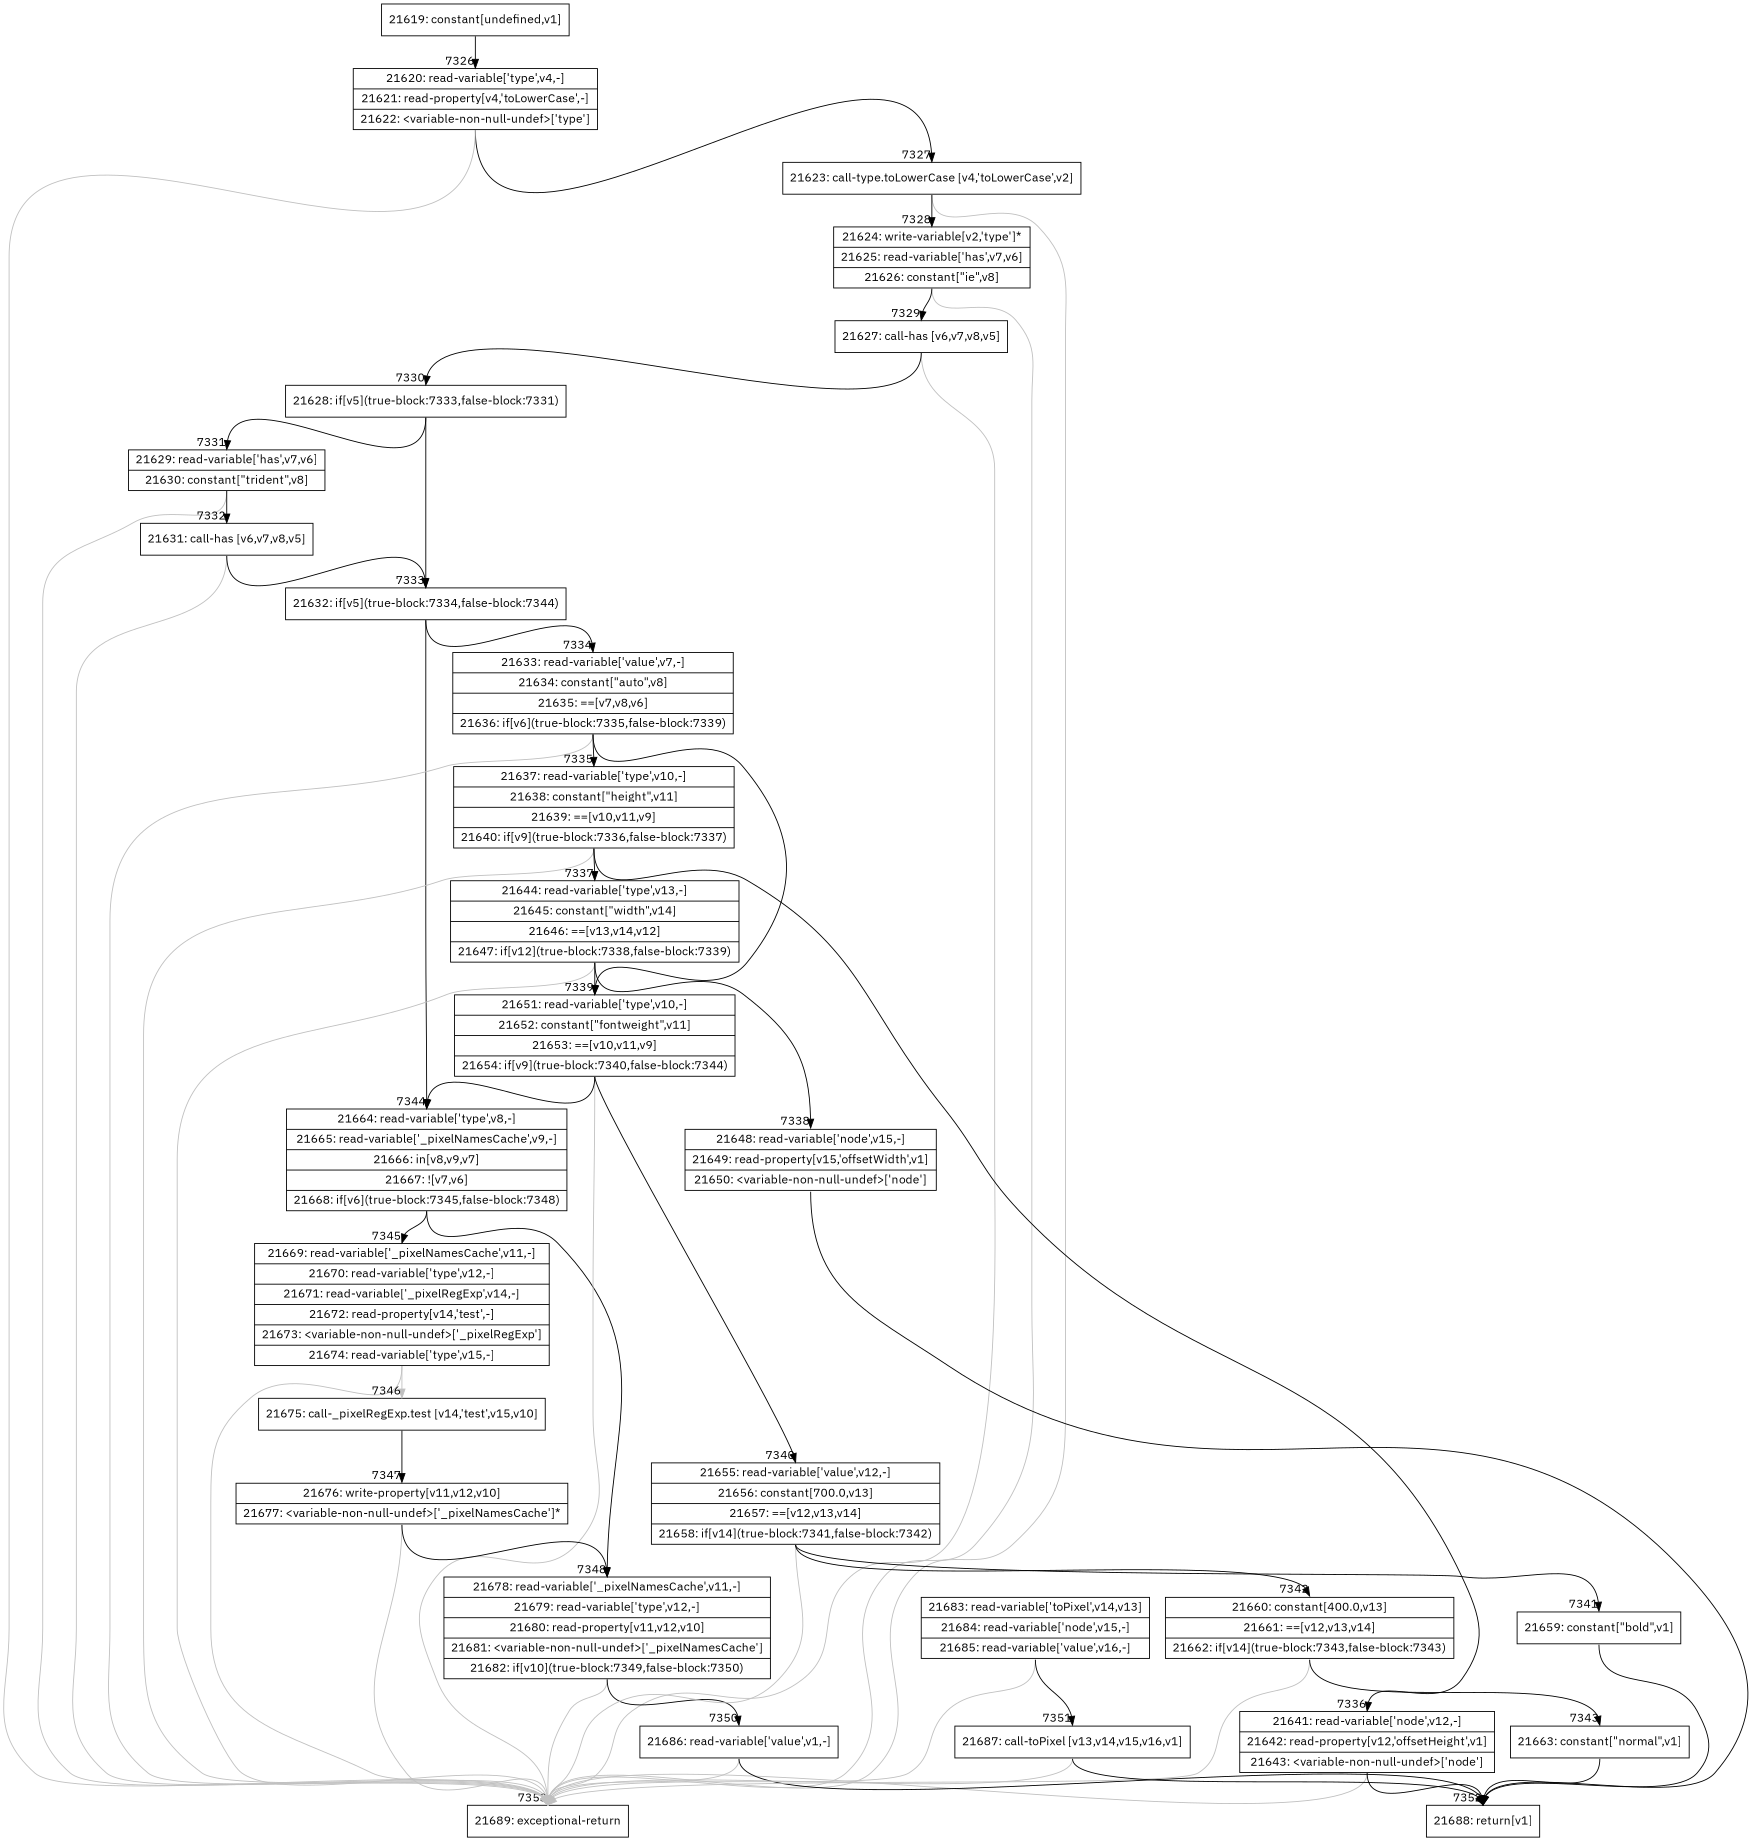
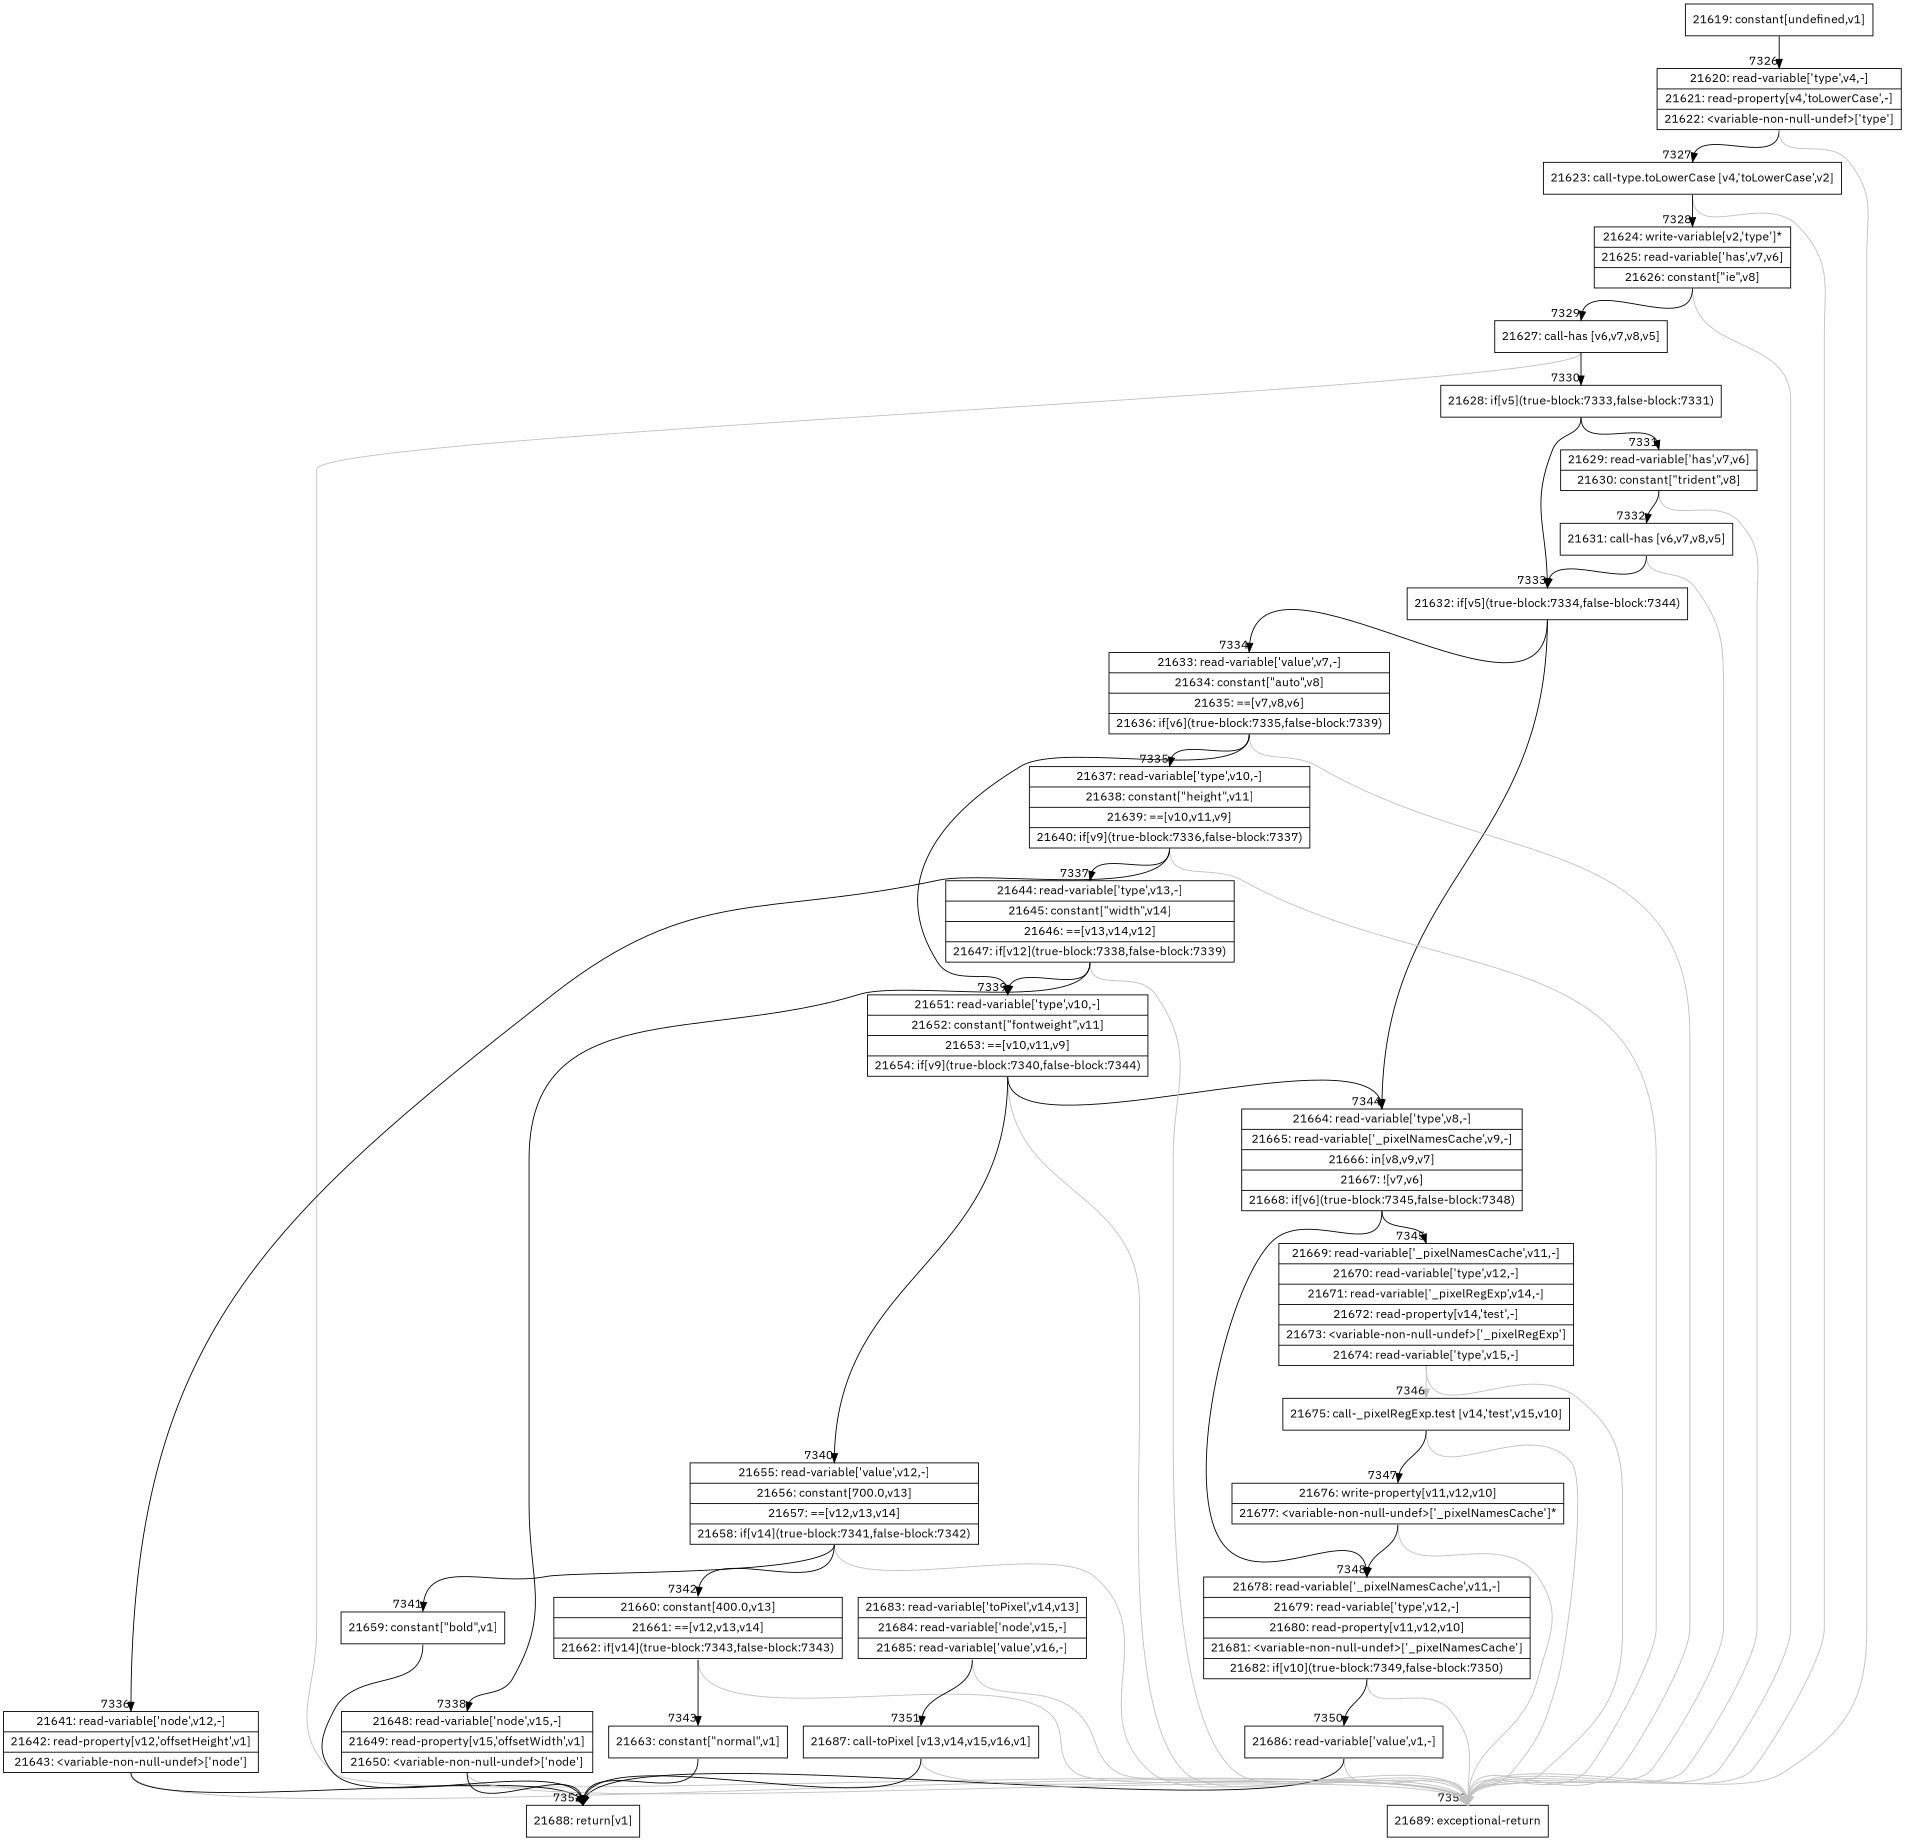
edge "21675: call-_pixelRegExp.test [v14,'test',v15,v10]" -> "21689: exceptional-return": added
edge "21648: read-variable['node',v15,-]" -> "21689: exceptional-return": added
